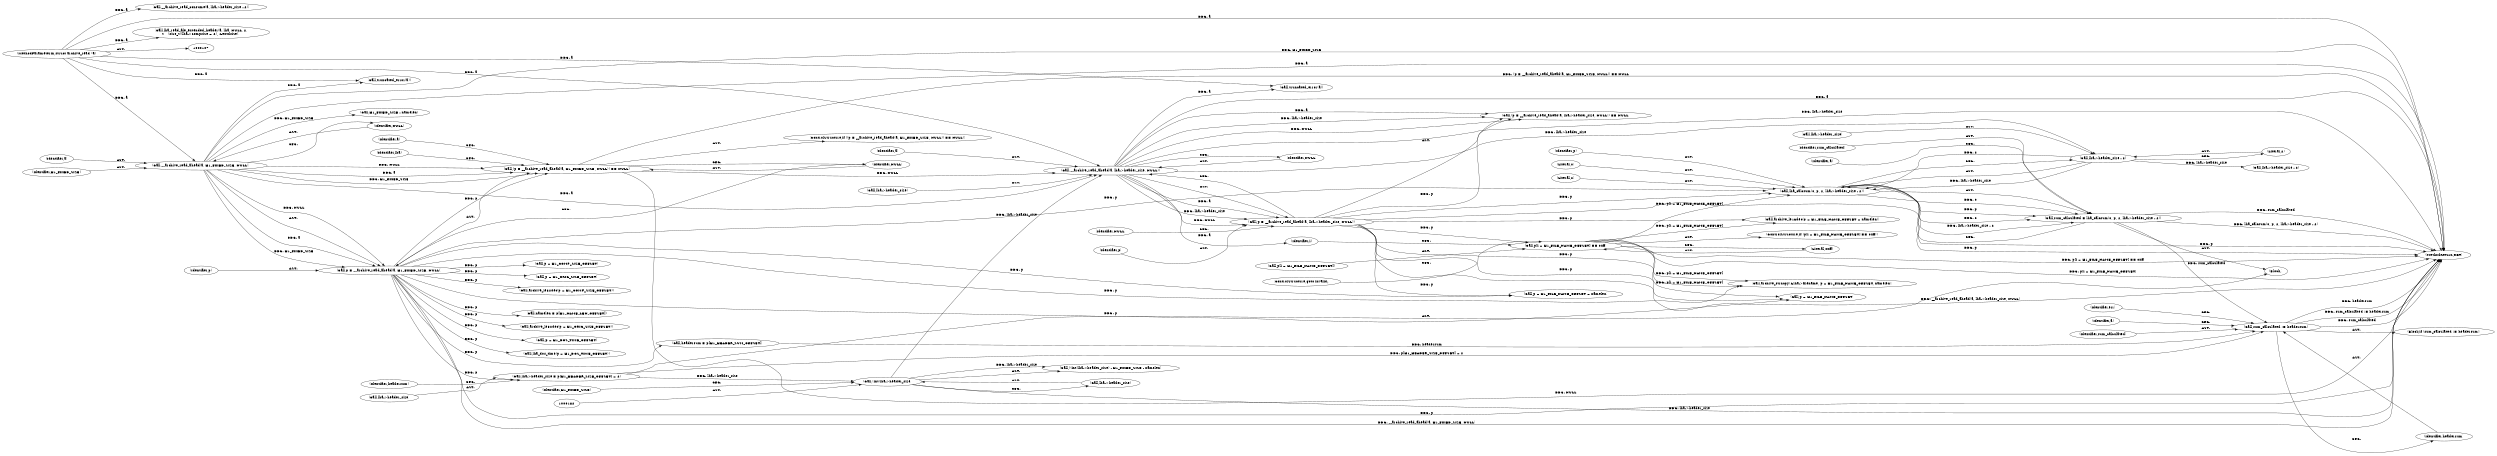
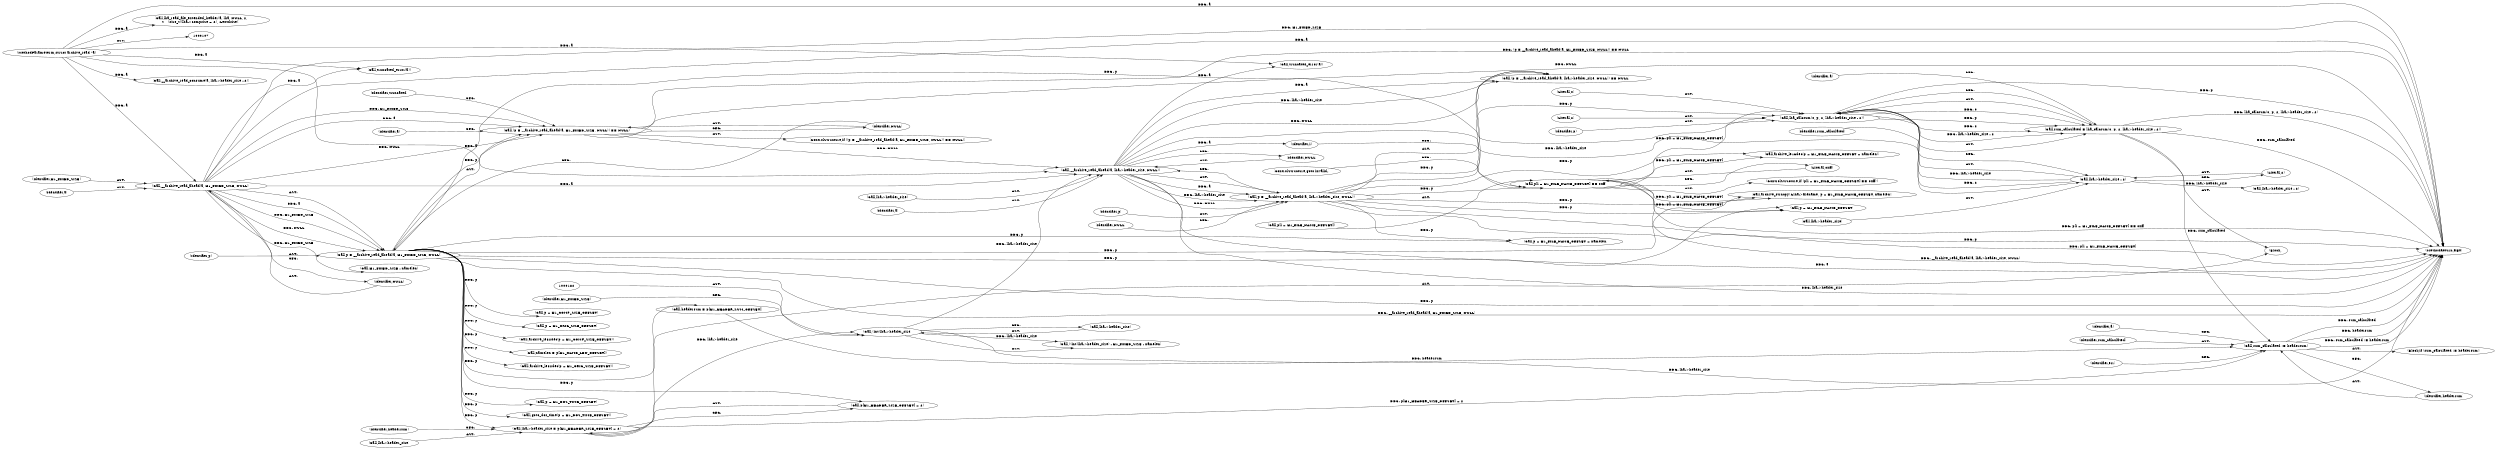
node "(Identifier,lha)": label "(Identifier,lha)" -> "(Identifier,truncated)"
node "(Call,lha_dos_time(p + H1_DOS_TIME_OFFSET))": label "(Call,lha_dos_time(p + H1_DOS_TIME_OFFSET))" -> "(Call,goto_dos_time(p + H1_DOS_TIME_OFFSET))"
node "(Call,p[H1_HEADER_SIZE_OFFSET] + 2)": added
